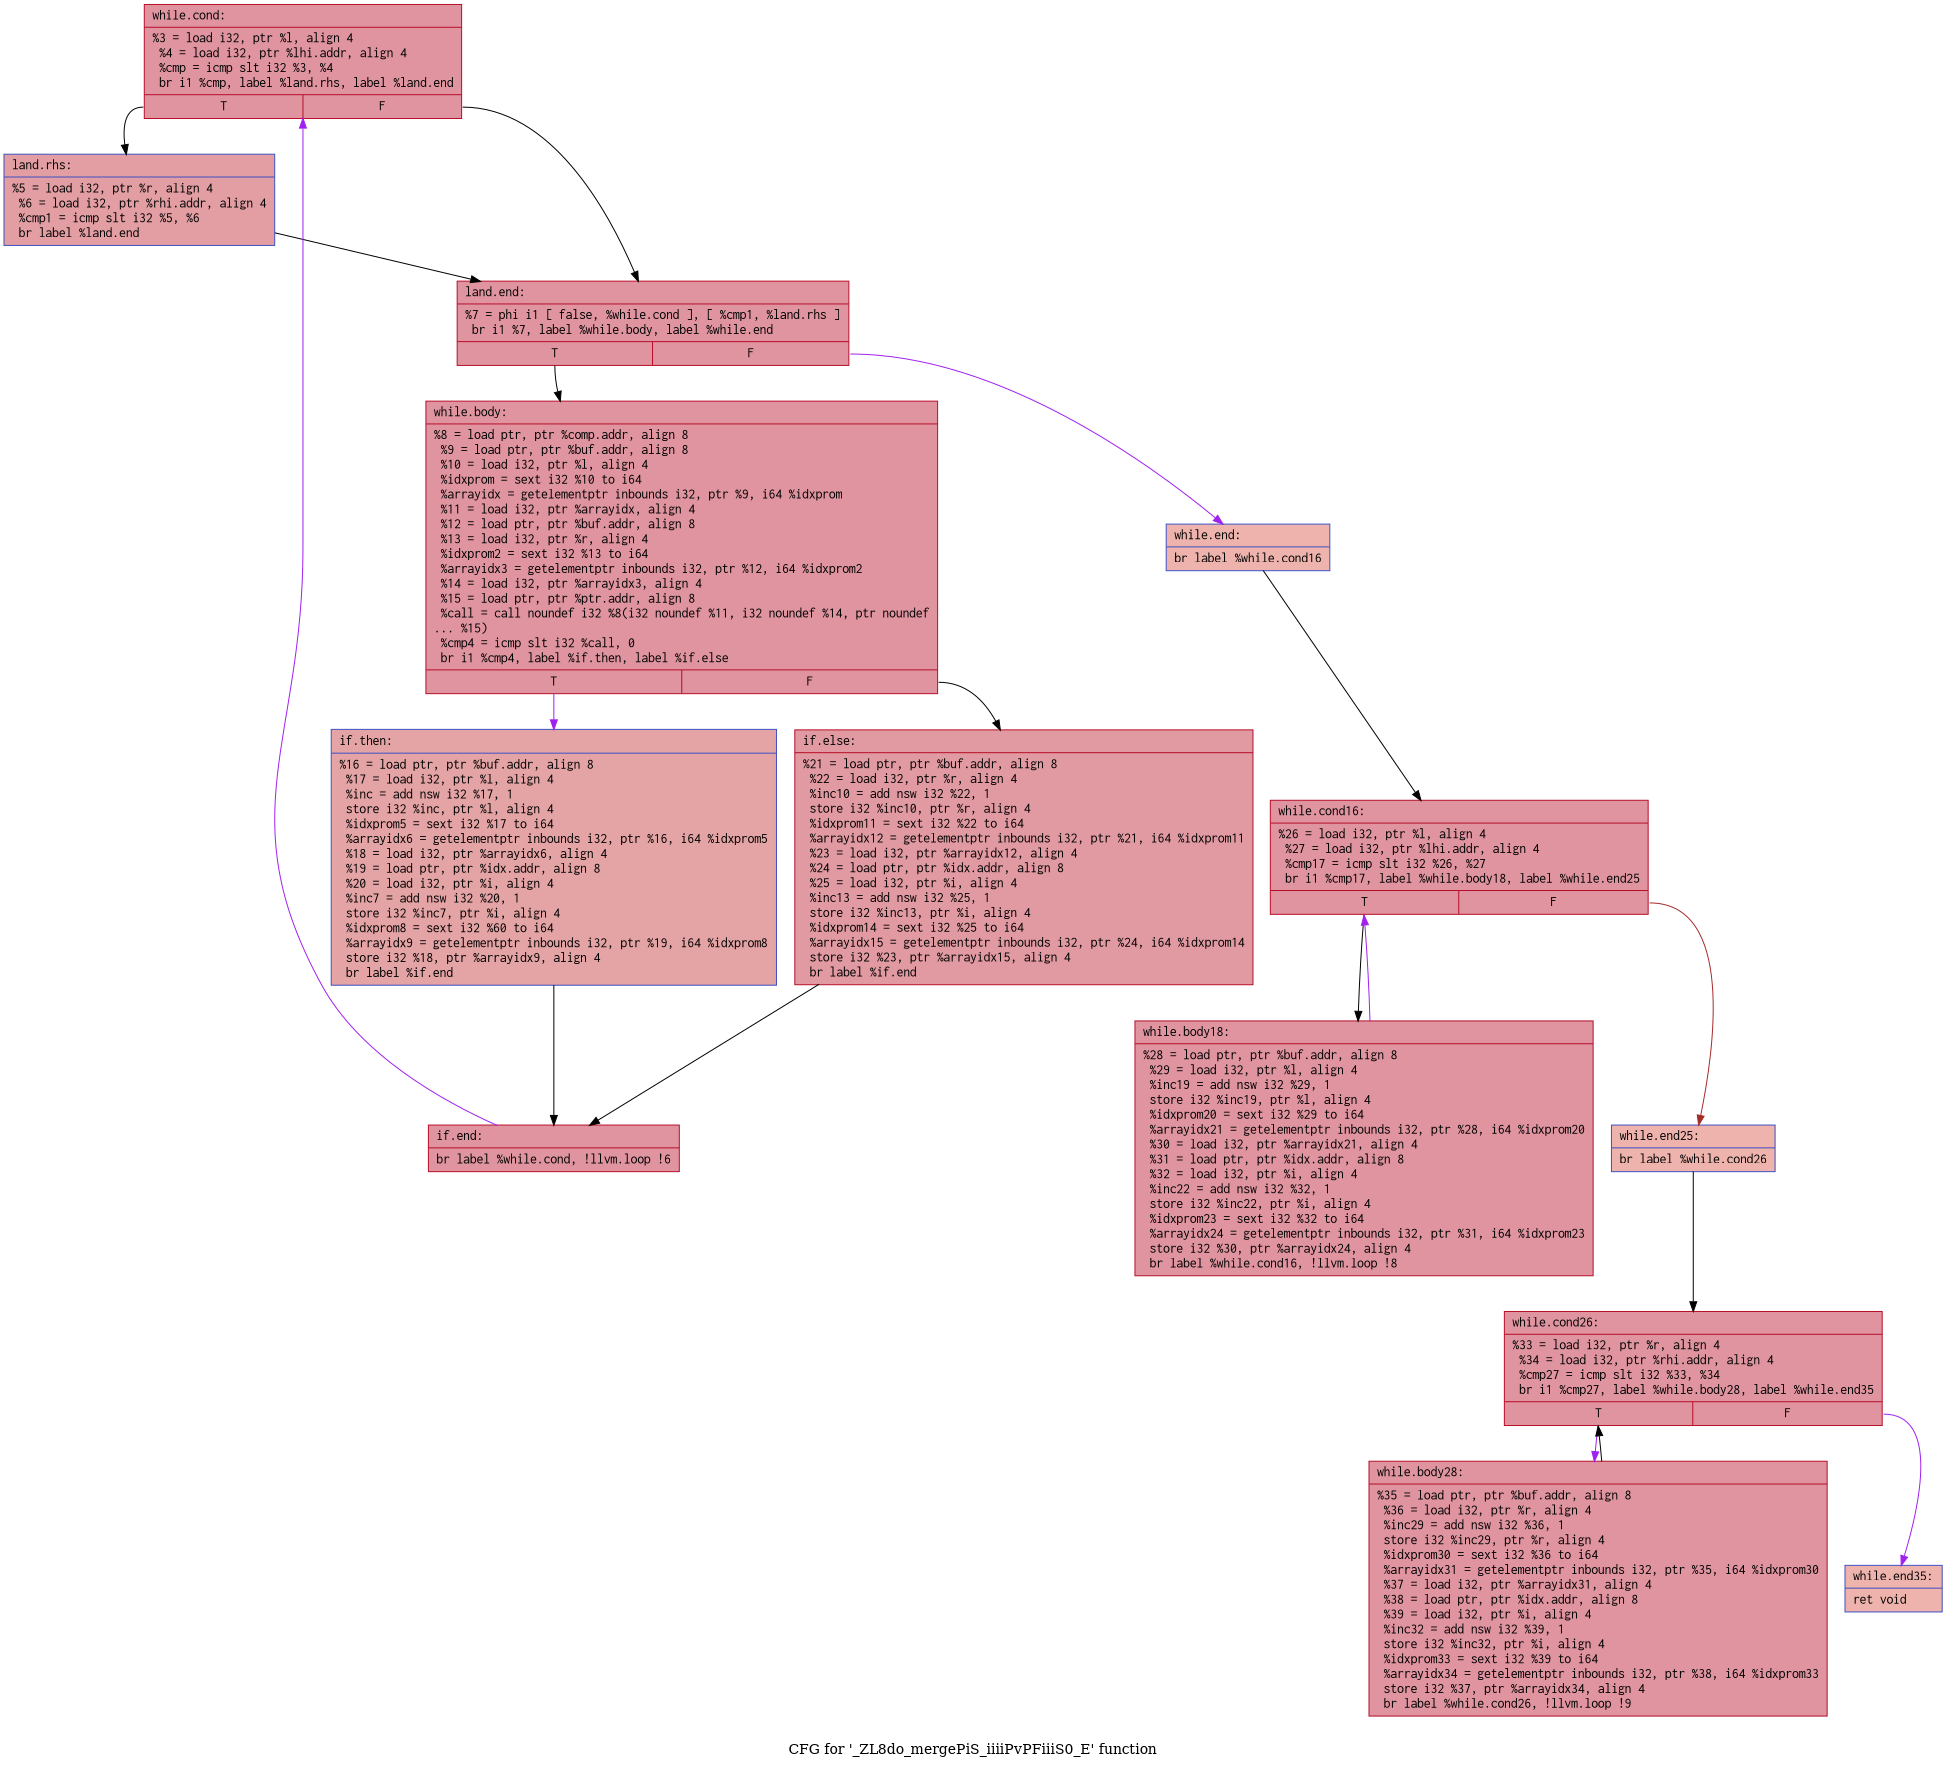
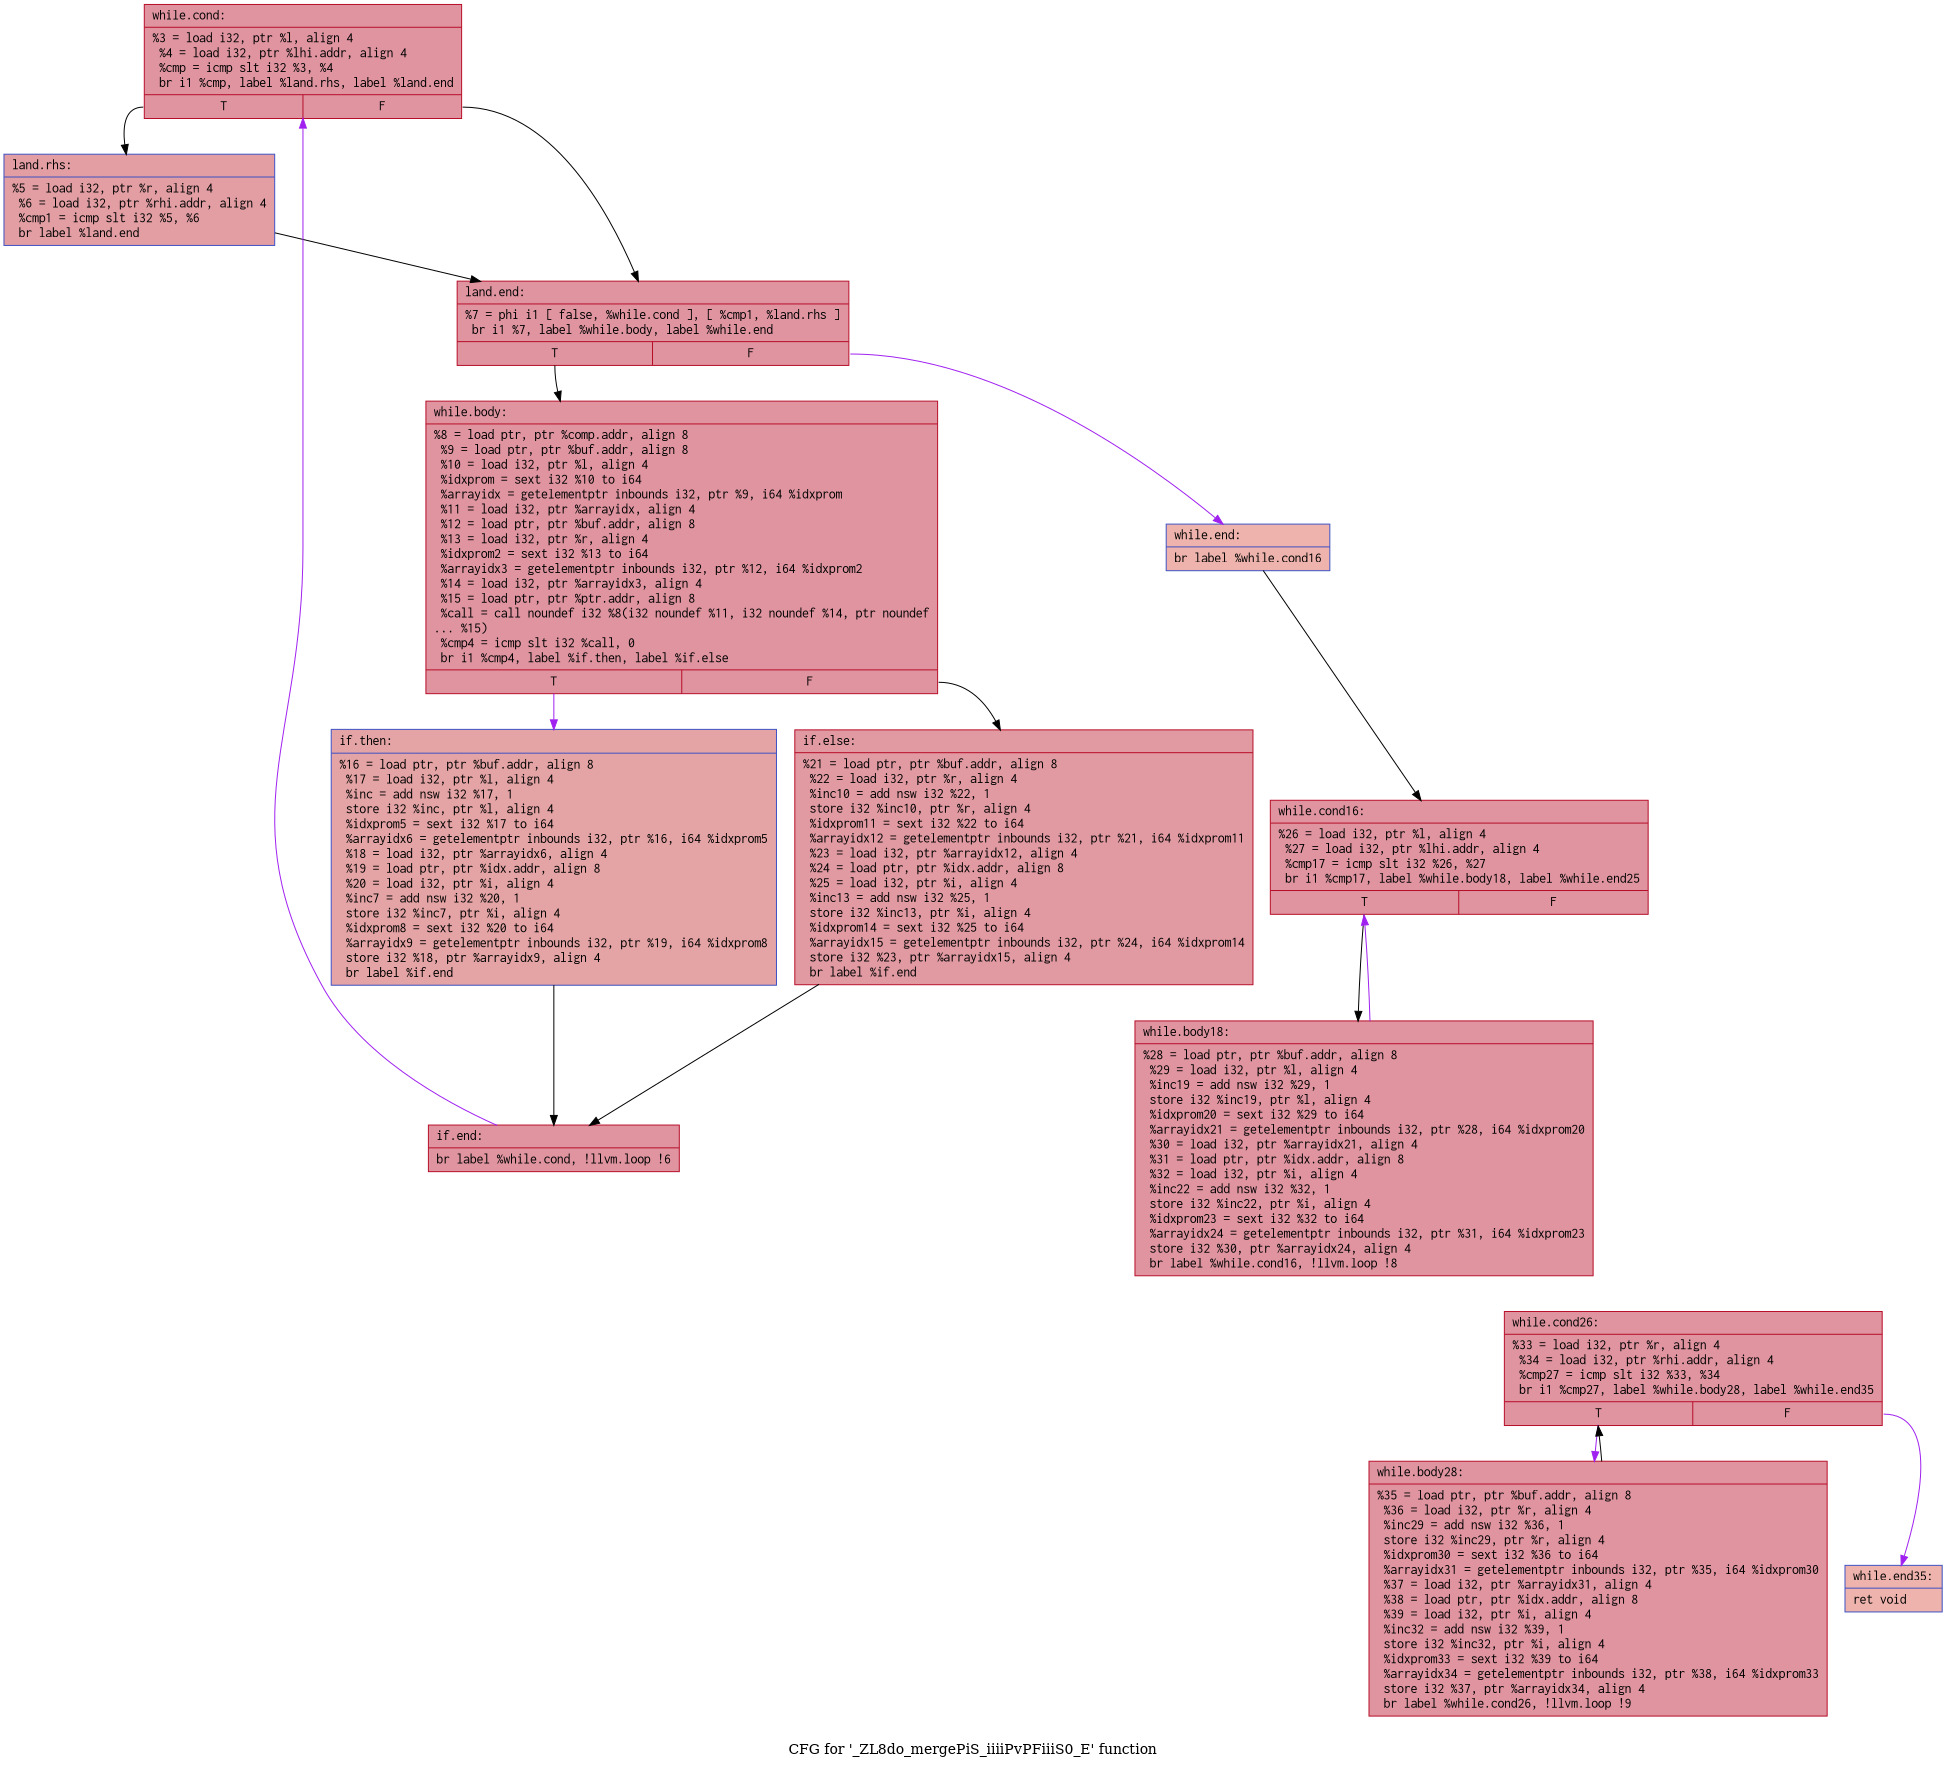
node "if.then:": text "%idxprom8 = sext i32 %60 to i64" -> "%idxprom8 = sext i32 %20 to i64"
node "while.end25:": removed
